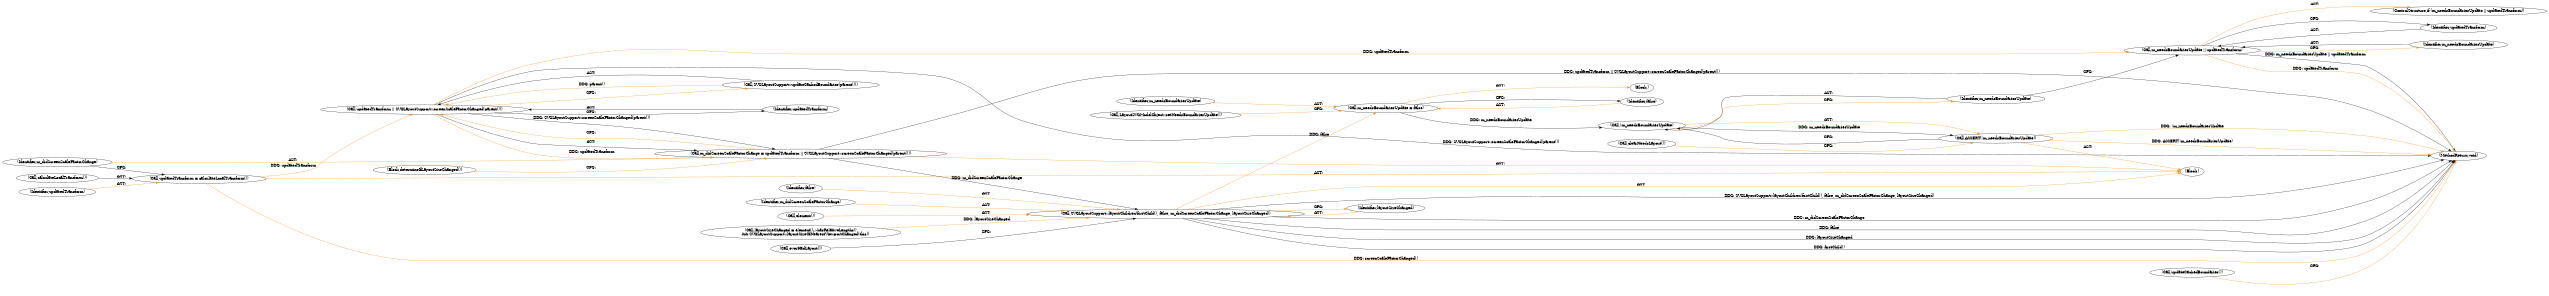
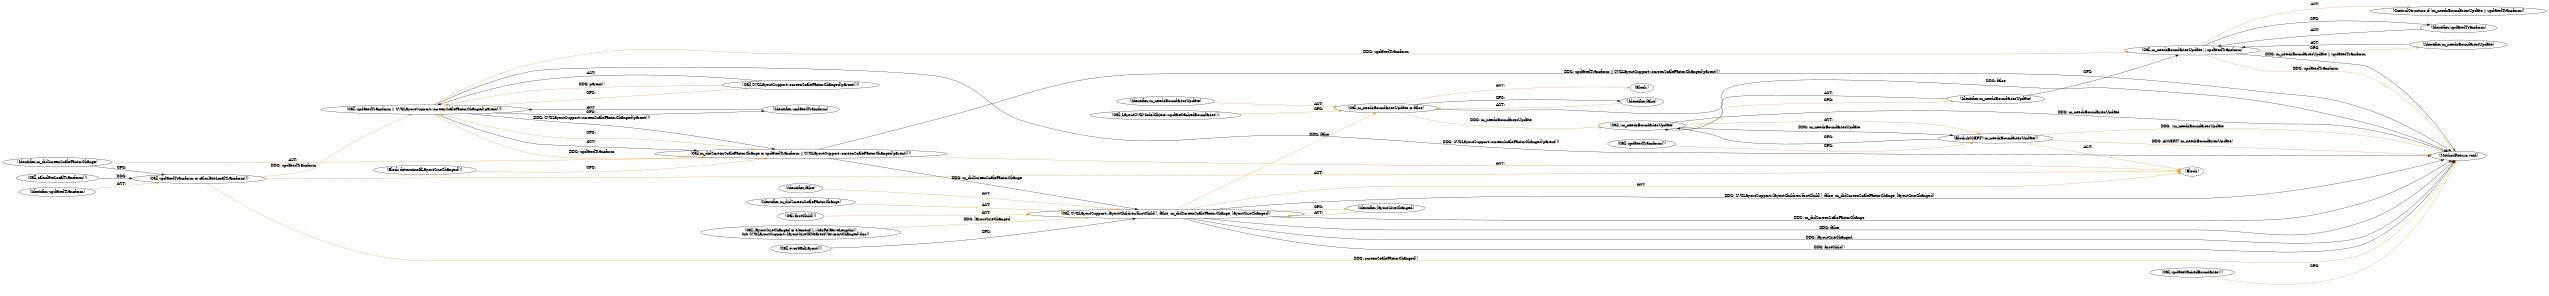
edge "(Call,m_needsBoundariesUpdate = false)" -> "(MethodReturn,void)": added, label "DDG: false"
node "(Call,SVGLayoutSupport::updateCachedBoundaries(parent()))": label "(Call,SVGLayoutSupport::updateCachedBoundaries(parent()))" -> "(Call,SVGLayoutSupport::screenScaleFactorChanged(parent()))"
node "(Call,LayoutSVGModelObject::setNeedsBoundariesUpdate())": label "(Call,LayoutSVGModelObject::setNeedsBoundariesUpdate())" -> "(Call,LayoutSVGModelObject::updateCachedBoundaries())"
edge "(Call,!m_needsBoundariesUpdate)" -> "(MethodReturn,void)": added, label "DDG: m_needsBoundariesUpdate"
edge "(Call,m_needsBoundariesUpdate = false)" -> "(Call,!m_needsBoundariesUpdate)": color black -> darkorange
node "(Call,ASSERT(!m_needsBoundariesUpdate))": label "(Call,ASSERT(!m_needsBoundariesUpdate))" -> "(Block,ASSERT(!m_needsBoundariesUpdate))"
node "(Call,clearNeedsLayout())": label "(Call,clearNeedsLayout())" -> "(Call,updatedTransform())"
edge "(Call,calculateLocalTransform())" -> "(Call,updatedTransform = calculateLocalTransform())": label "AST: " -> "DDG: "
node "(Call,element())": label "(Call,element())" -> "(Call,firstChild())"
